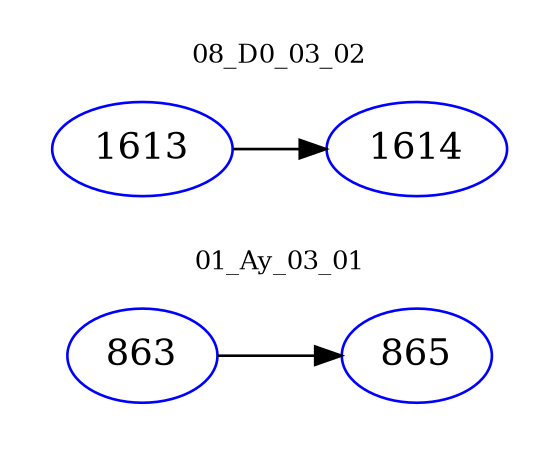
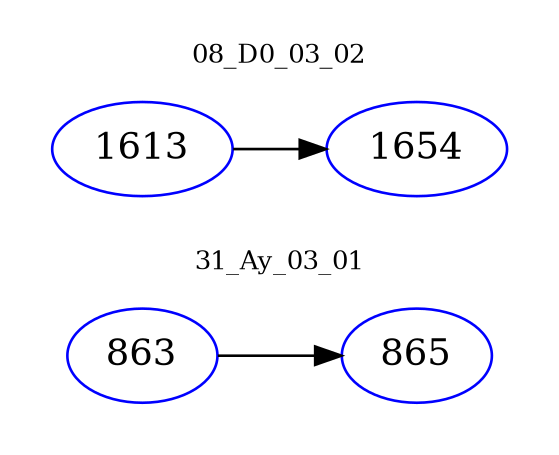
node "1614": label "1614" -> "1654"
cluster "01_Ay_03_01": label "01_Ay_03_01" -> "31_Ay_03_01"
